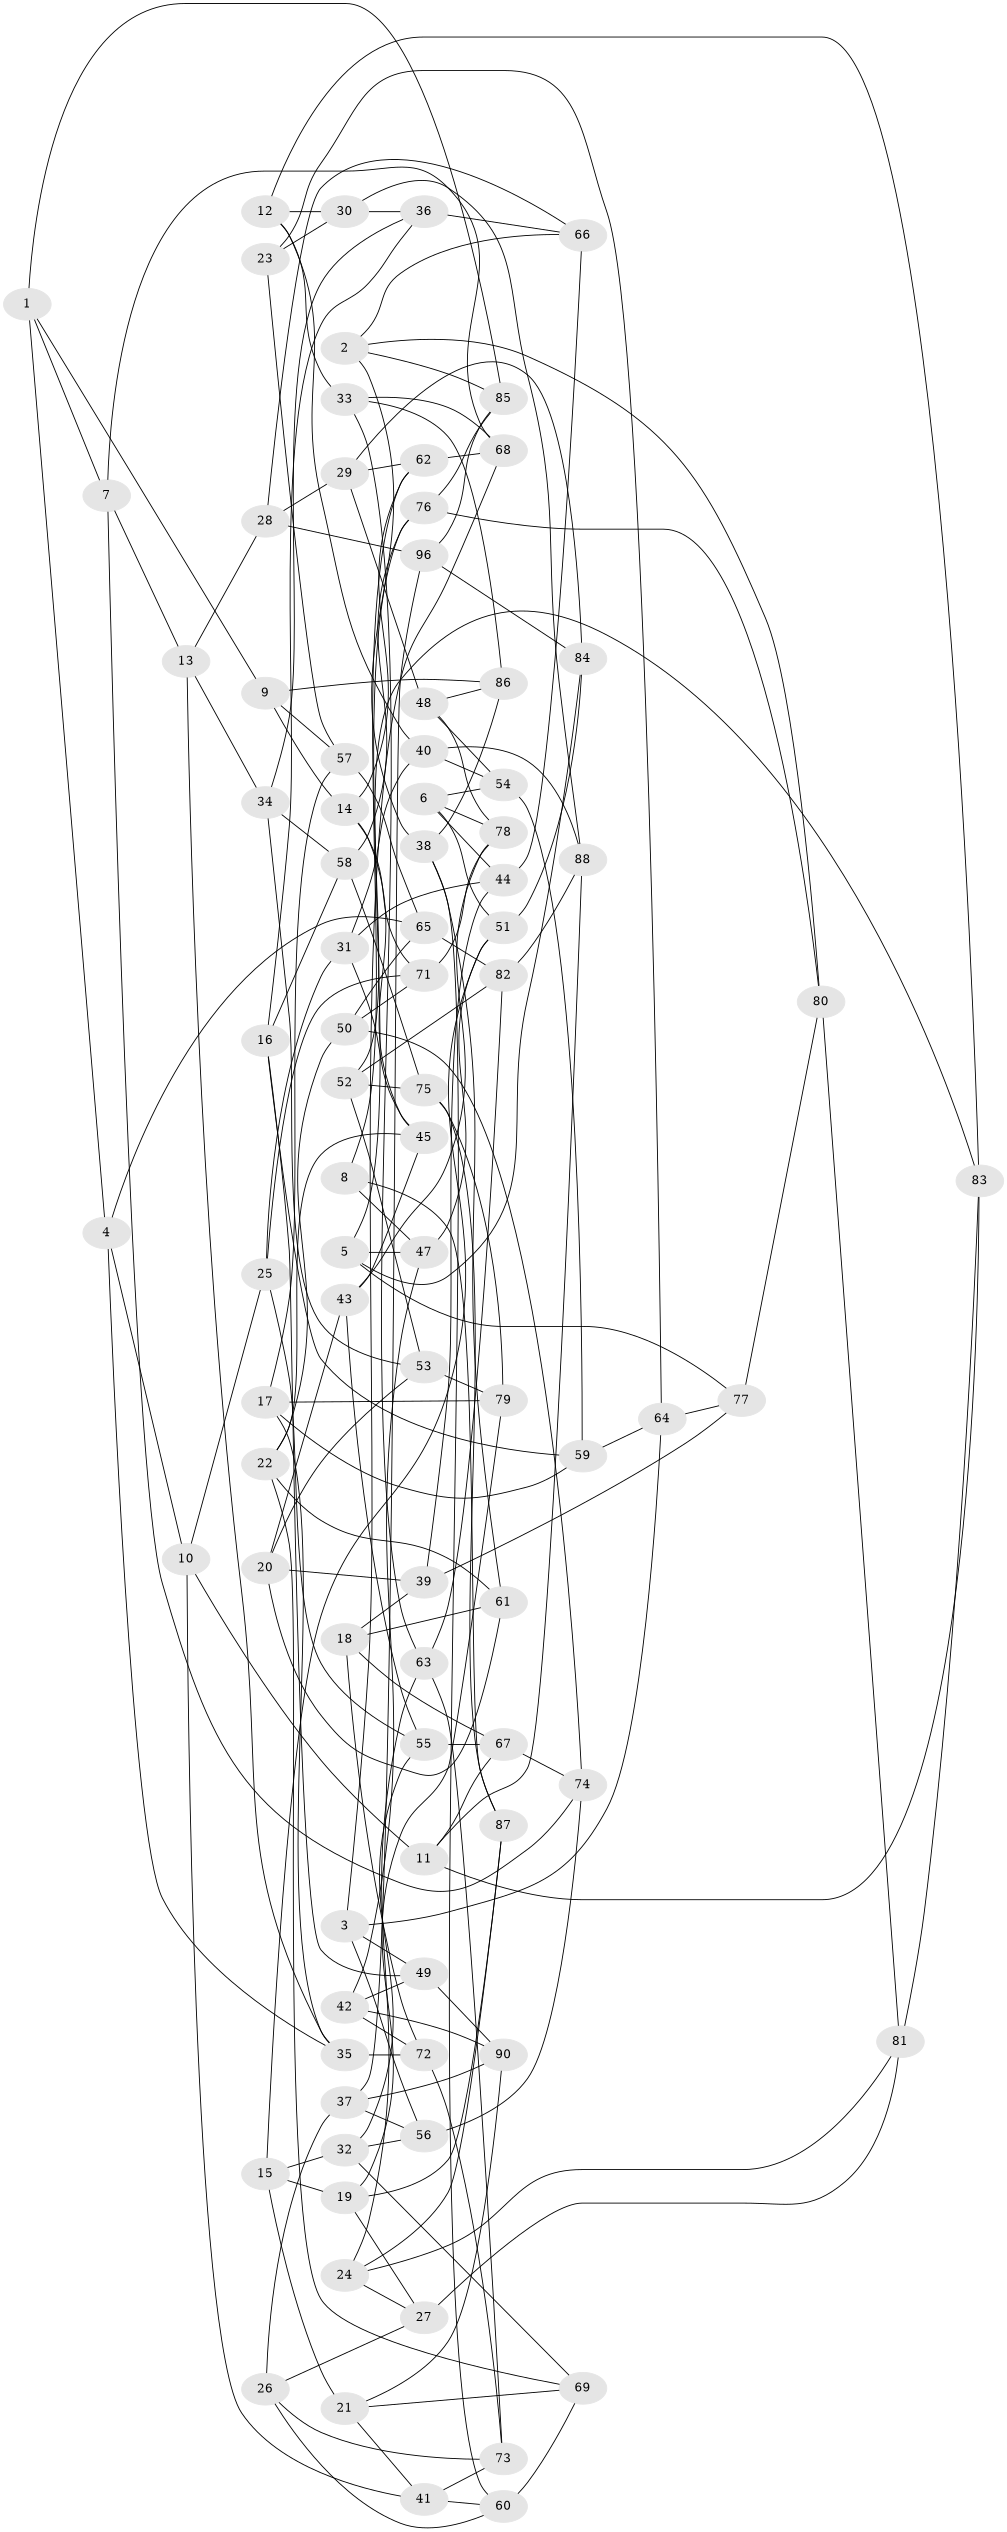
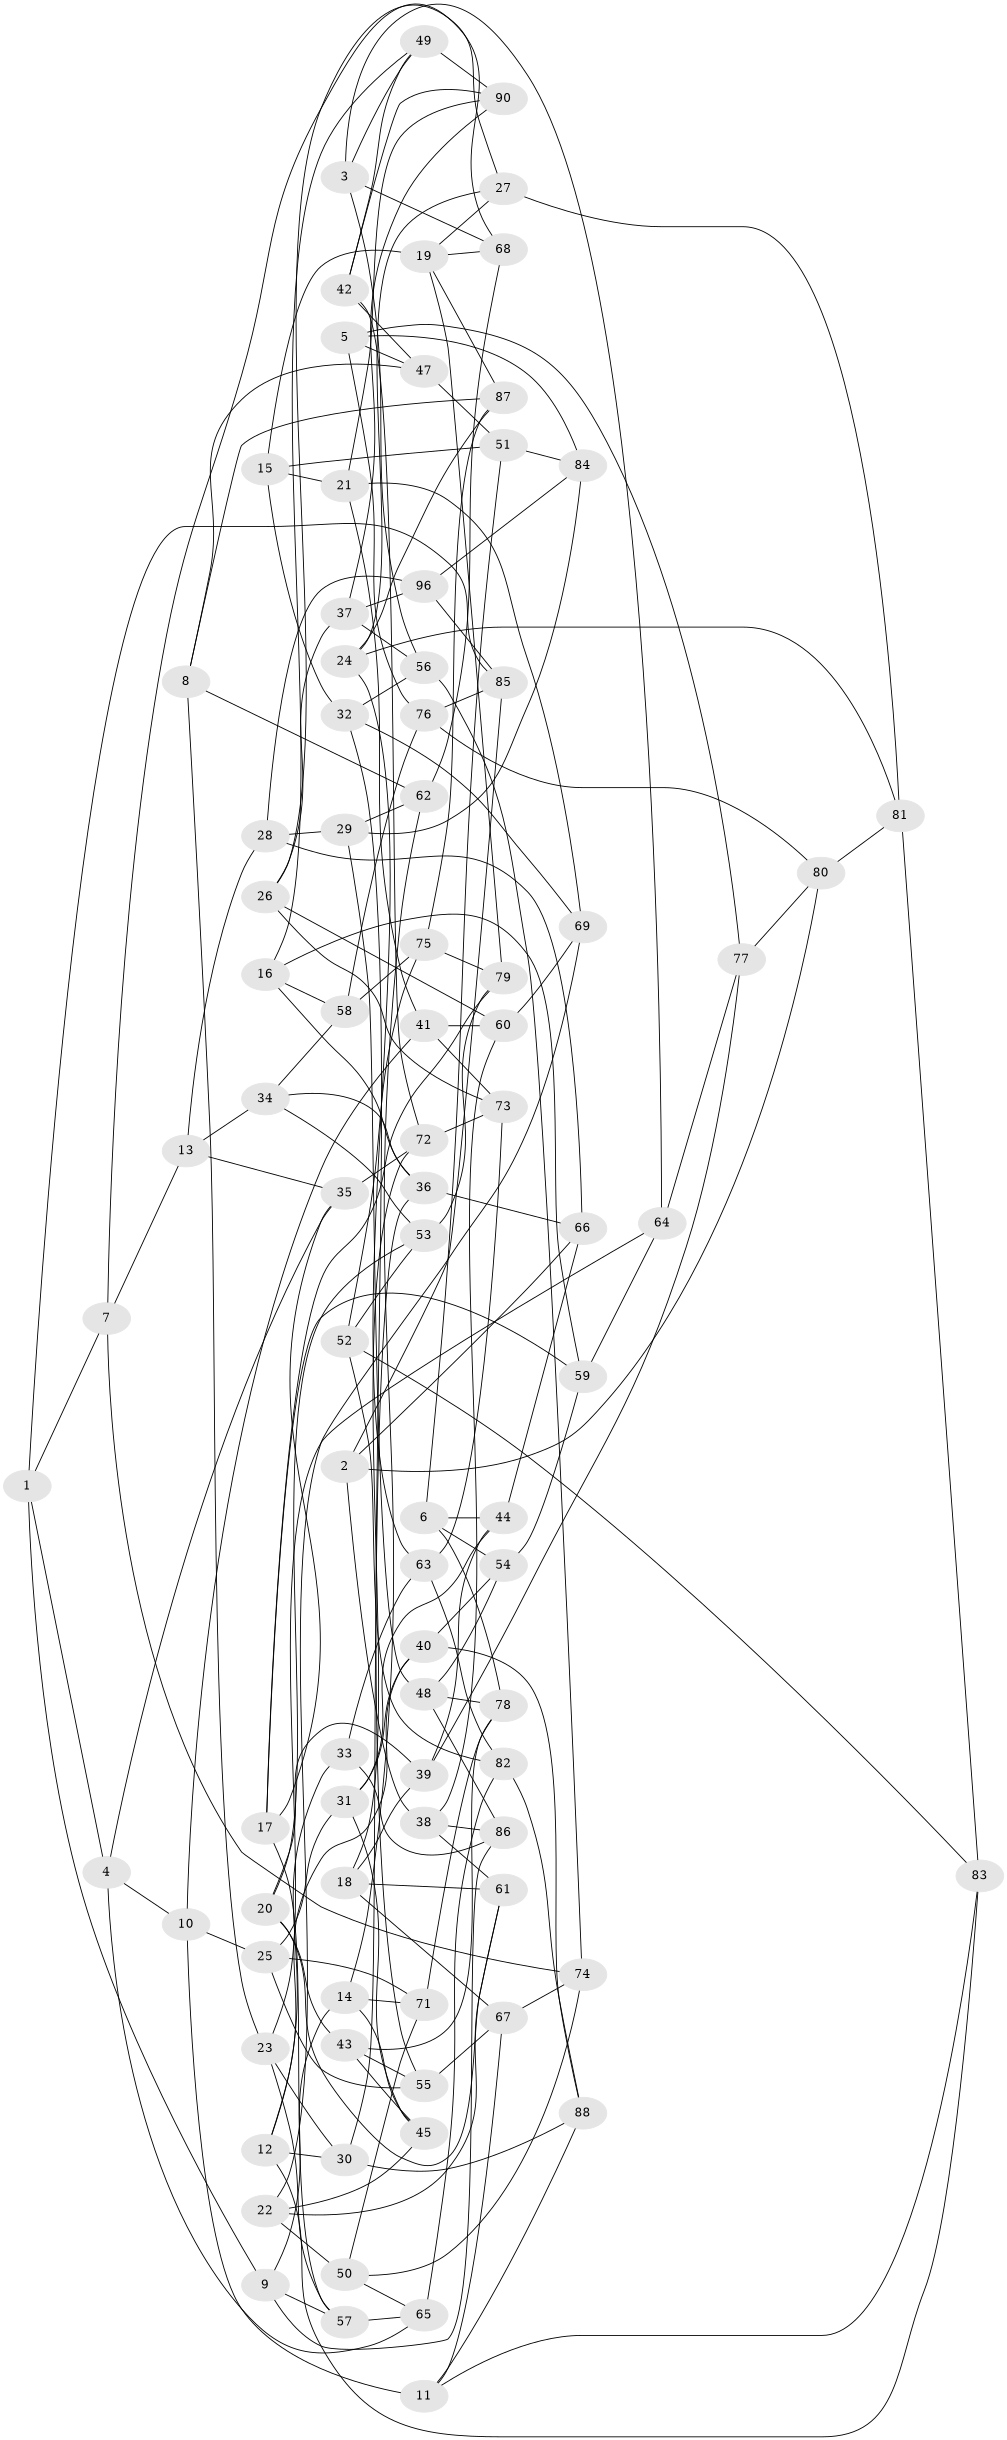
edge "33" -- "68": now "19" -- "68"
edge "8" -- "23": added
